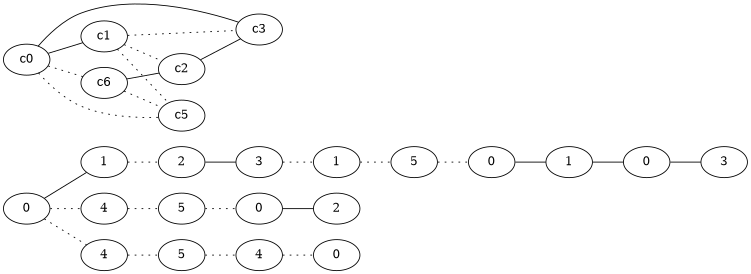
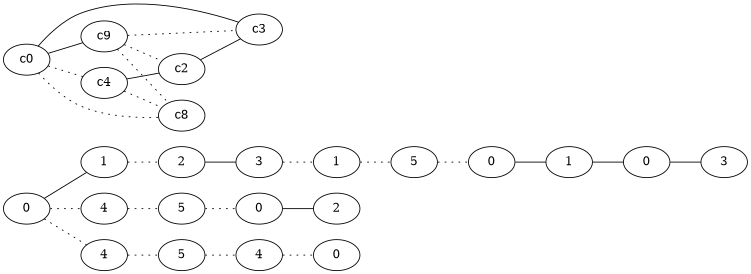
node "c1": label "c1" -> "c9"
node "c6": label "c6" -> "c4"
node "c5": label "c5" -> "c8"
